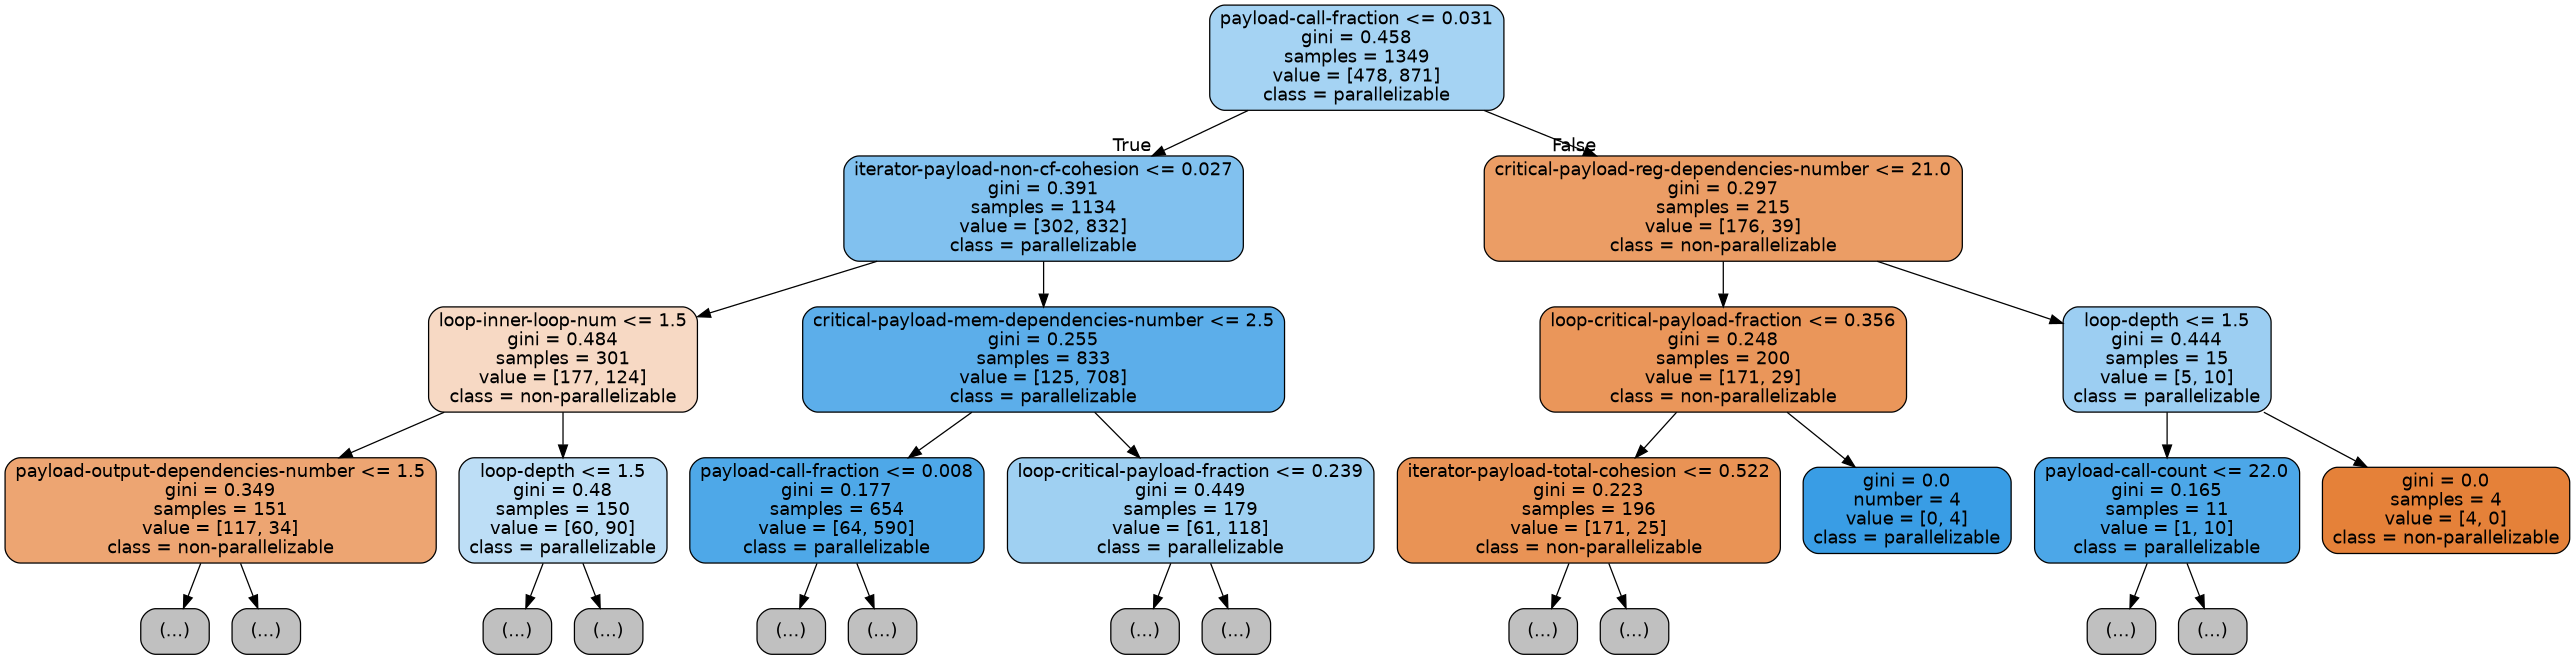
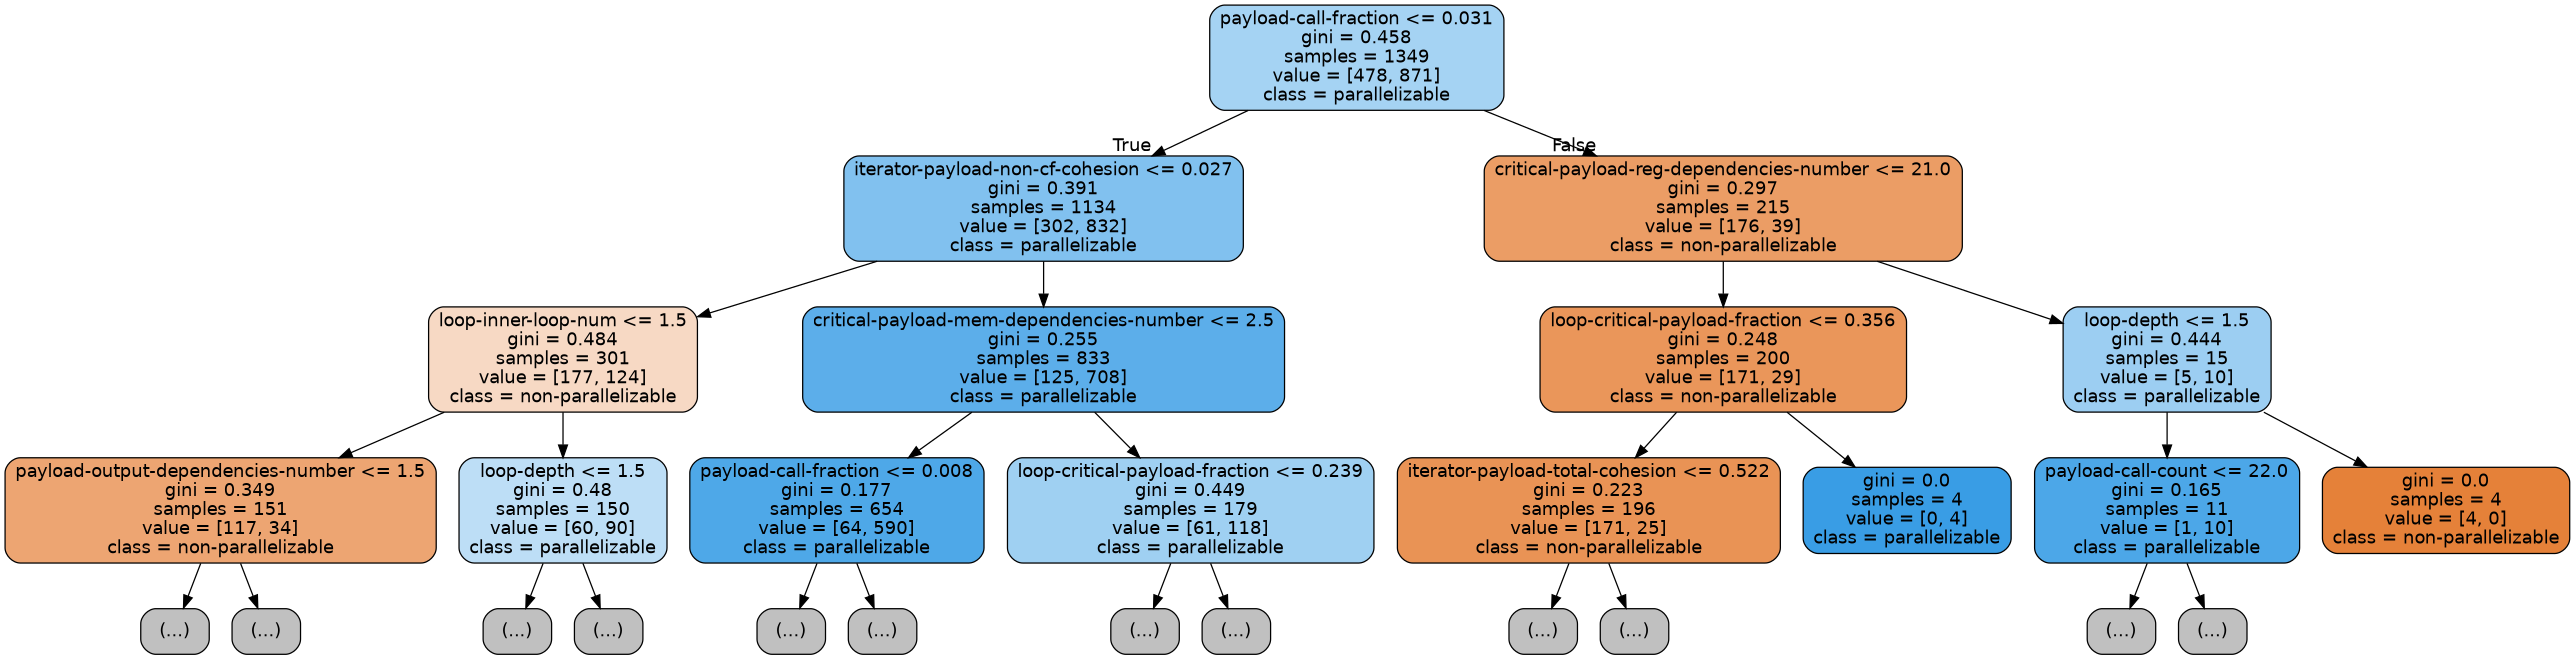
node "gini = 0.0 number = 4 value = [0, 4] class = parallelizable": label "gini = 0.0 number = 4 value = [0, 4] class = parallelizable" -> "gini = 0.0 samples = 4 value = [0, 4] class = parallelizable"
